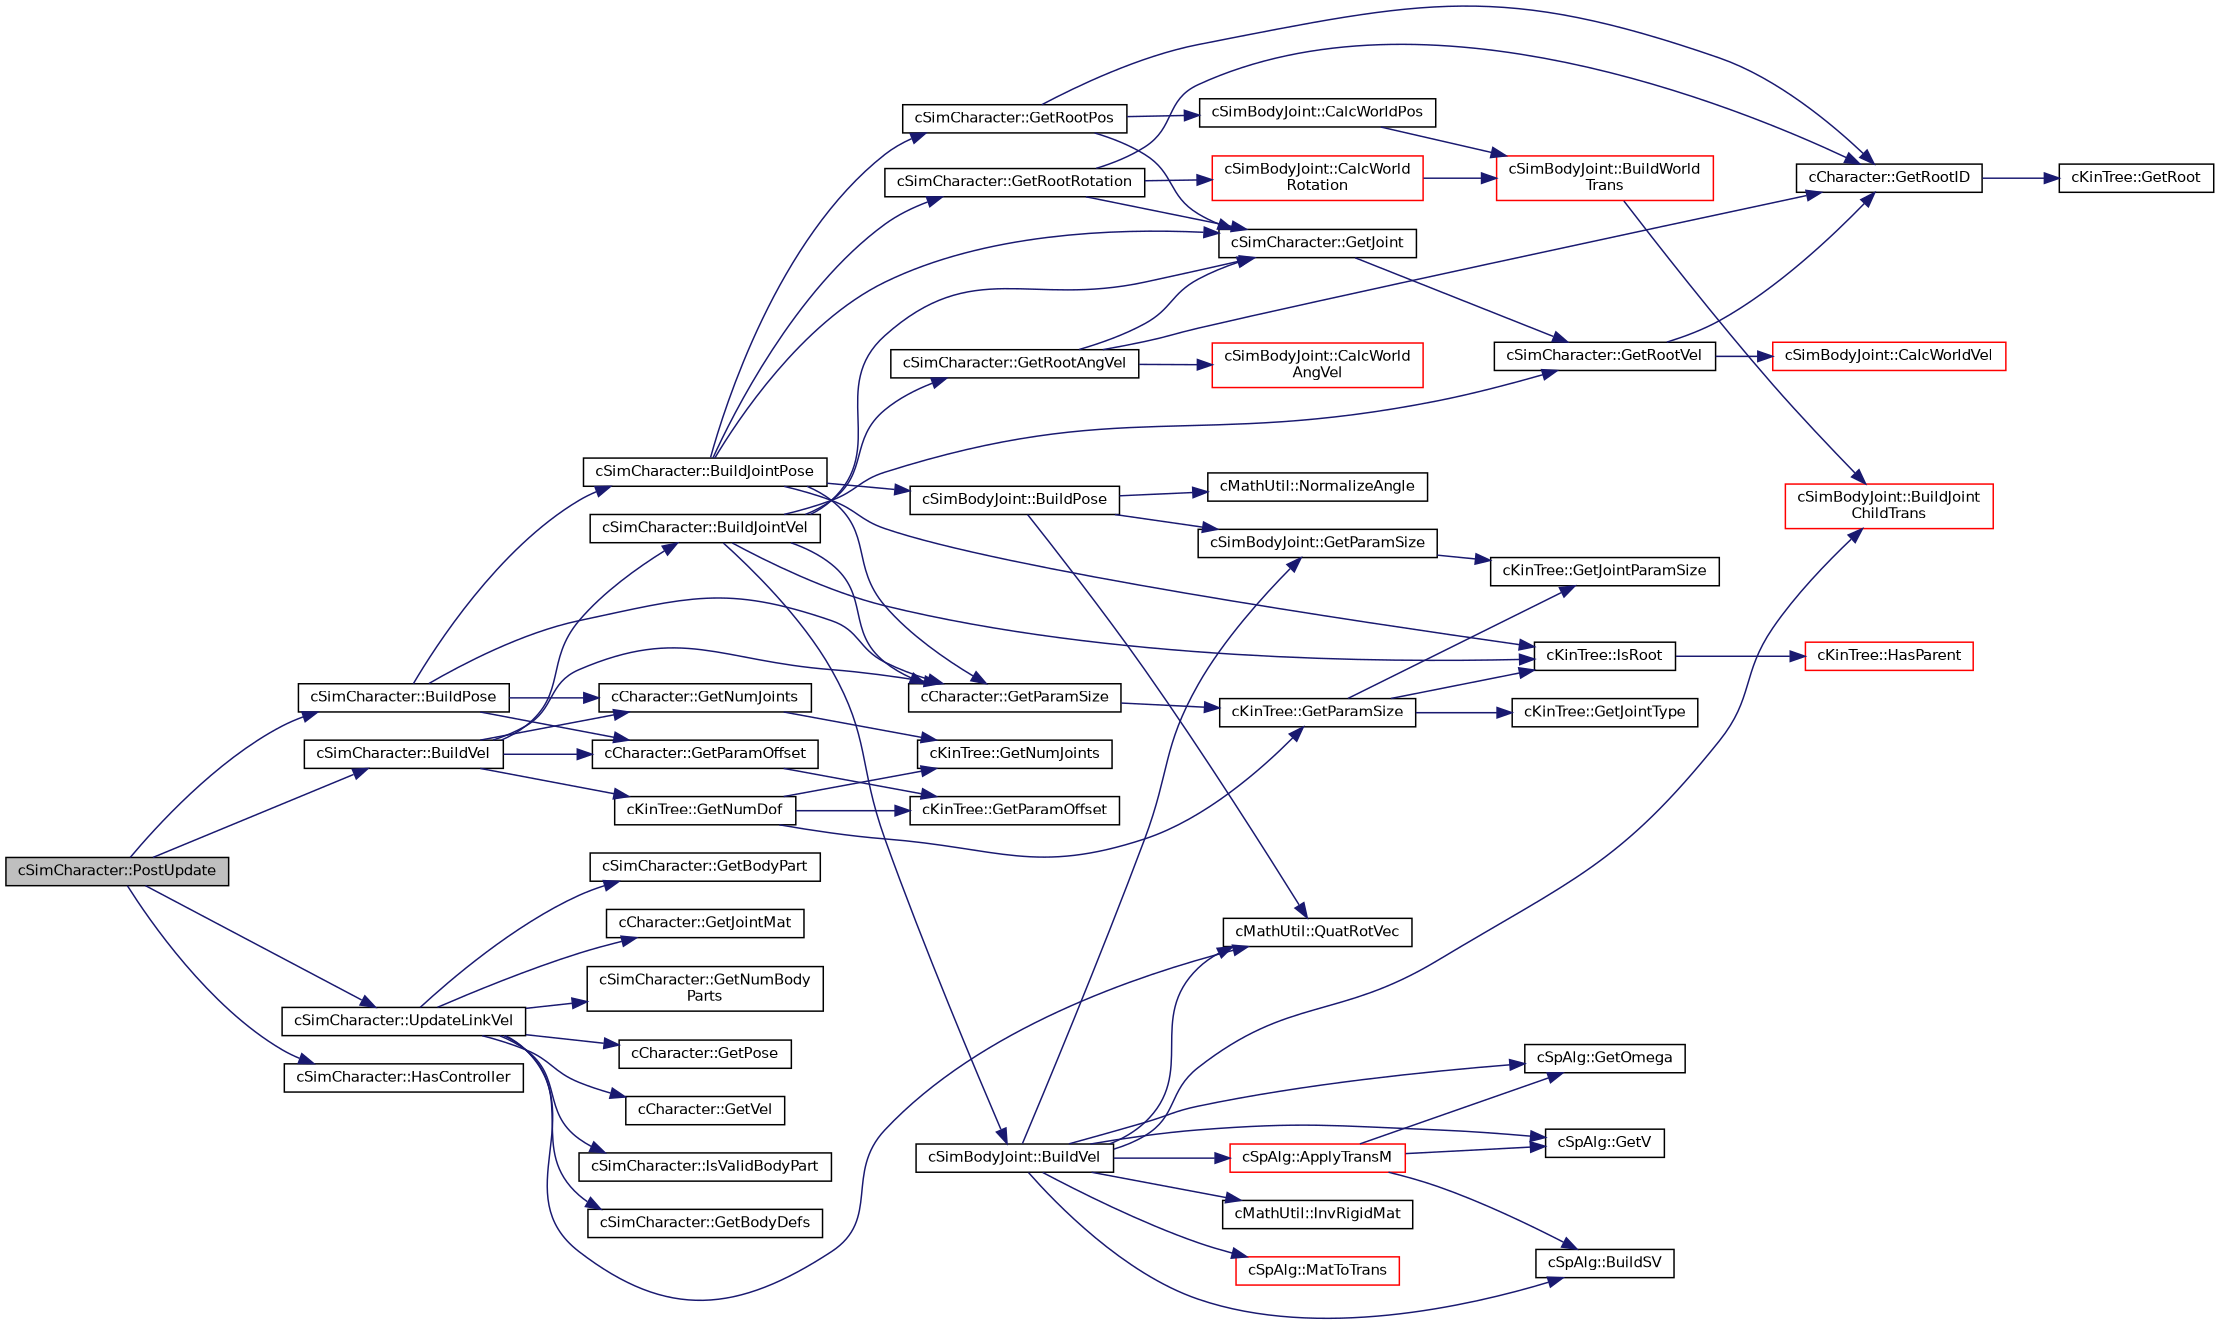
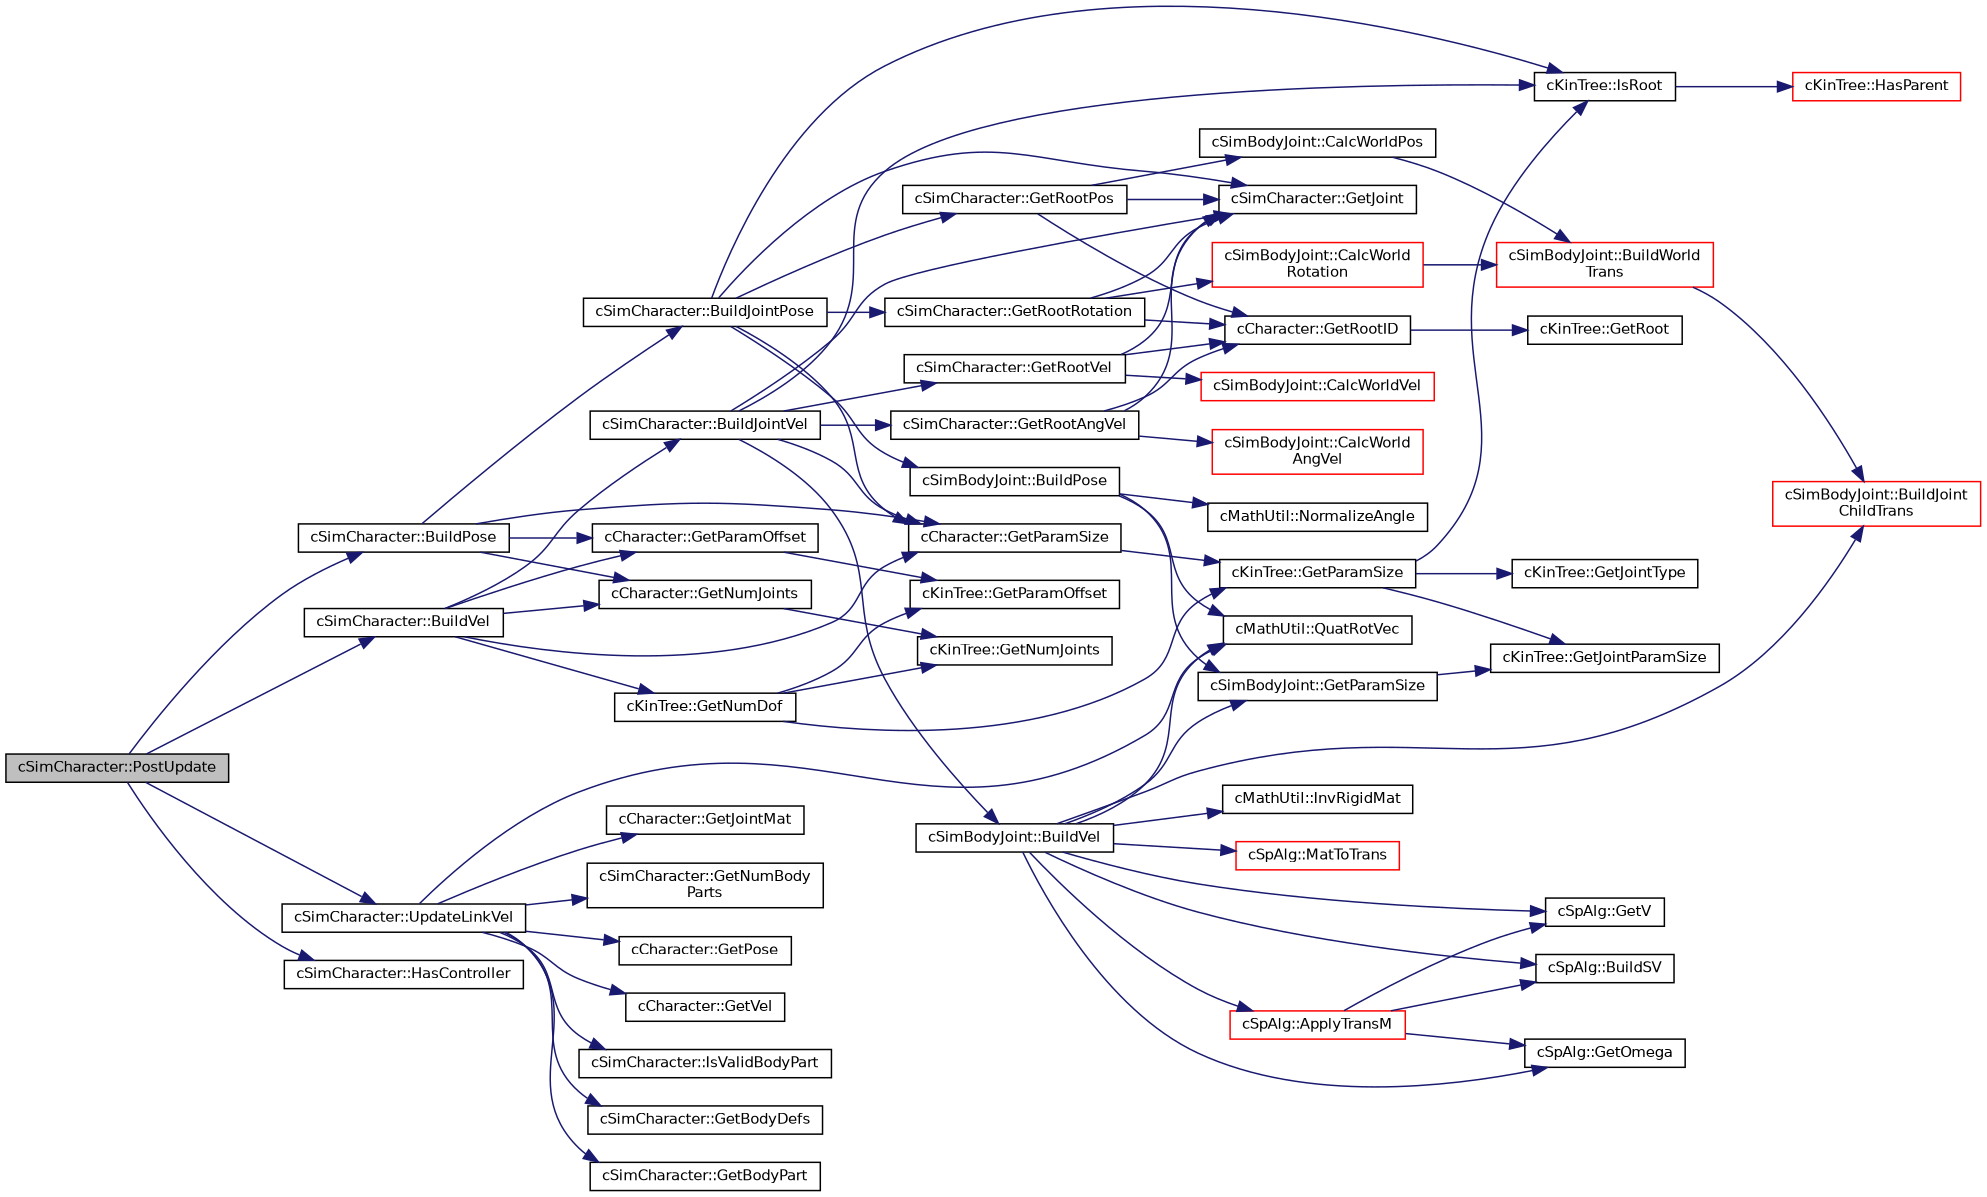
edge "cSimCharacter::GetJoint" -> "cSimCharacter::GetRootVel": reversed
